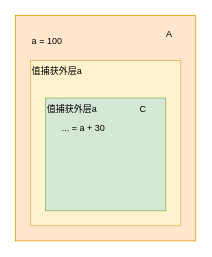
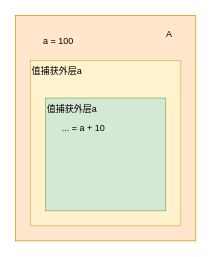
node "a = 100": moved (53, 42) -> (64, 42)
node "C": removed
node "... = a + 30": label "... = a + 30" -> "... = a + 10"
